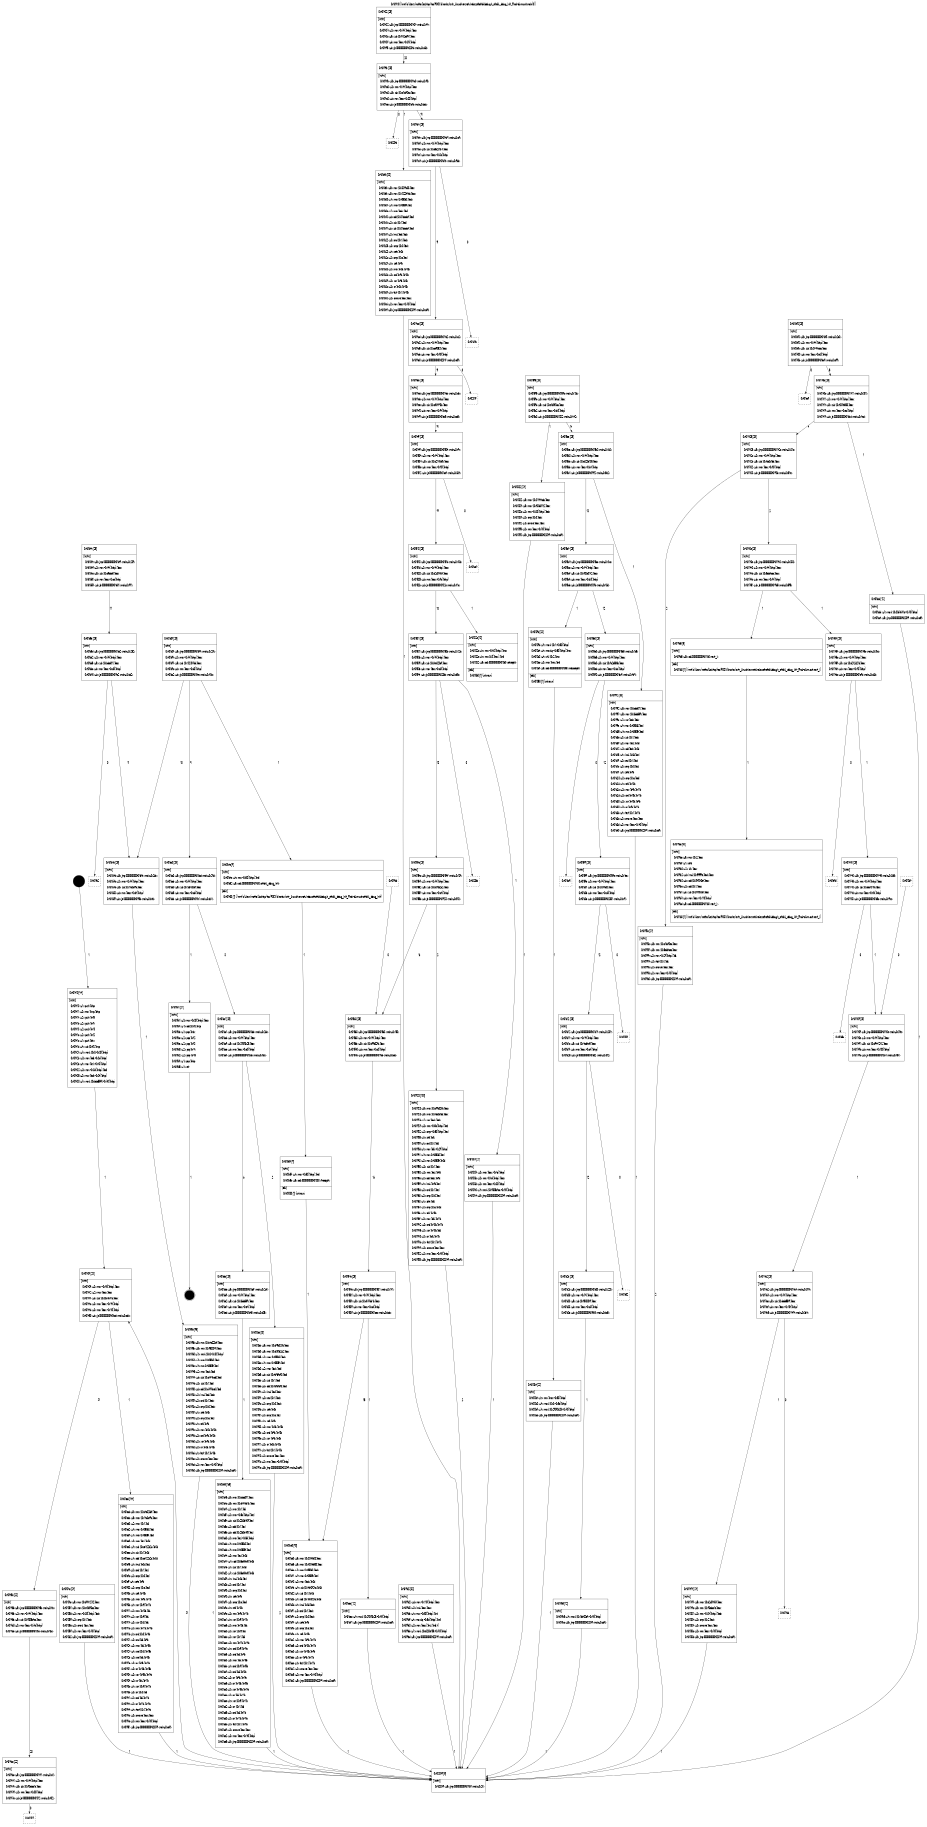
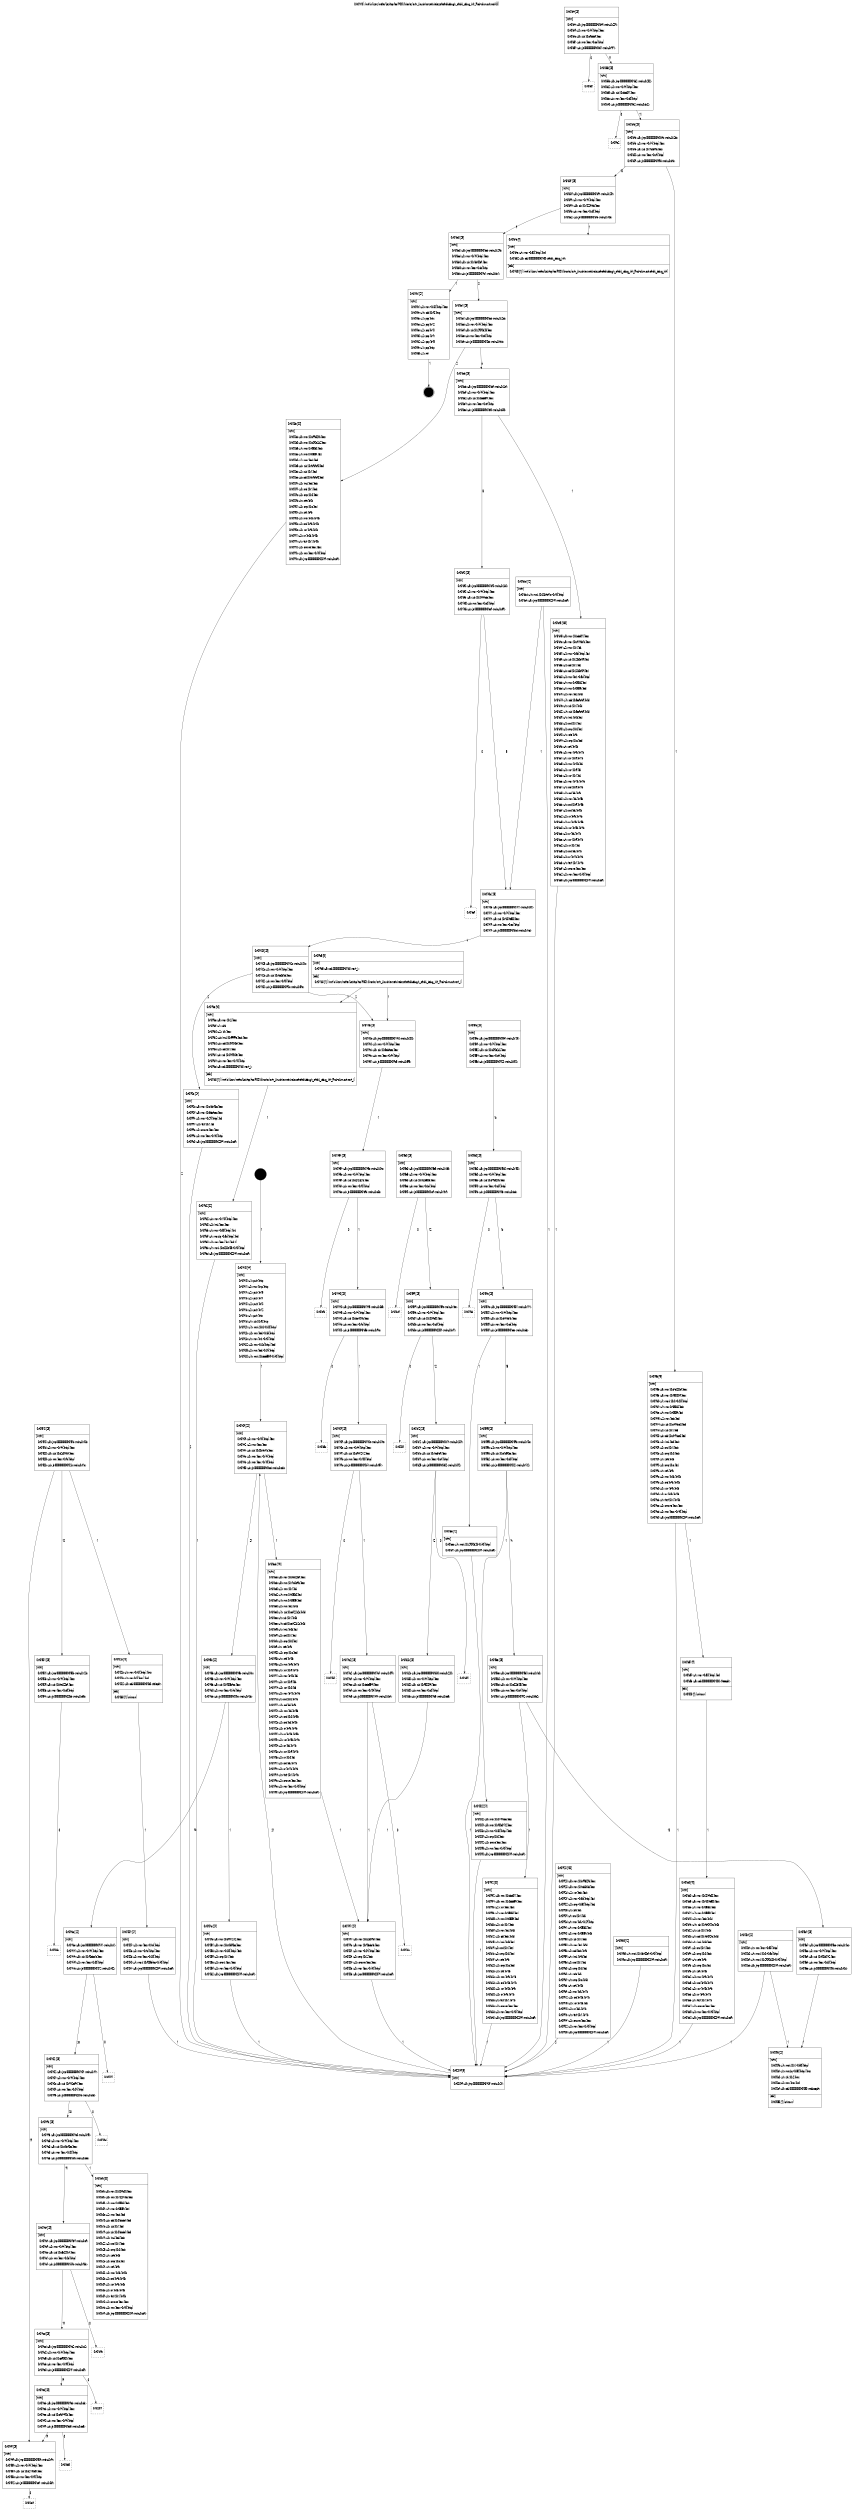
node "0x401e01": added
edge "0x40149b [25]" -> "0x40204d": now "0x401482 [25]" -> "0x40204d"
edge "0x4016da [25]" -> "0x4016f3 [25]": added, label "5"
edge "0x40170c [25]" -> "0x401bbd [12]": reversed
edge "0x4014ff [25]" -> "0x401518 [25]": reversed
edge "0x4015c7 [25]" -> "0x4015e0 [25]": removed, label "12"
edge "0x40173e [25]" -> "0x4019a5 [5]": reversed
edge "0x40168f [25]" -> "0x401676 [25]": reversed
edge "0x401531 [25]" -> "0x40154a [25]": removed, label "18"
edge "0x401531 [25]" -> "0x401837 [21]": now "0x40182a [13]" -> "0x401837 [21]"
edge "0x401fd6" -> "0x401563 [25]": reversed
edge "0x401867" -> "0x401789 [25]": reversed
edge "0x40154a [25]" -> "0x401923 [103]": removed, label "2"
edge "0x401b4e [9]" -> "0x401b57 [9]": now "0x401f56 [95]" -> "0x401b57 [9]"
edge "0x40189d [23]" -> "0x4018b4 [23]": reversed
edge "0x401af6 [88]" -> "0x402079 [5]": removed, label "1"
edge "0x4019aa [40]" -> "0x4019d2 [32]": added, label "1"
edge "0x40157c [25]" -> "0x401b60 [93]": now "0x40157c [25]" -> "0x401595 [25]"
edge "0x40162b [25]" -> "0x401fb5 [12]": now "0x40162b [25]" -> "0x4017f7 [27]"
edge "0x401ec6 [144]" -> "0x402079 [5]": now "0x401ec6 [144]" -> "0x4017f7 [27]"
edge "0x401456 [22]" -> "0x40184c [27]": added, label "1"
edge "0x40146c [22]" -> "0x401482 [25]": added, label "20"
node "0x401eb5": added
